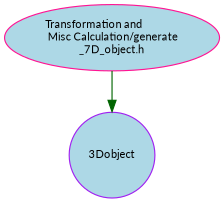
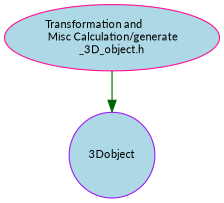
node "Transformation and Misc Calculation/generate _7D_object.h": label "Transformation and Misc Calculation/generate _7D_object.h" -> "Transformation and Misc Calculation/generate _3D_object.h"
